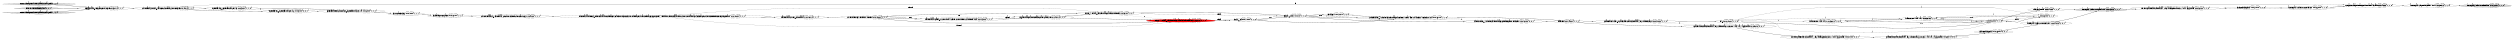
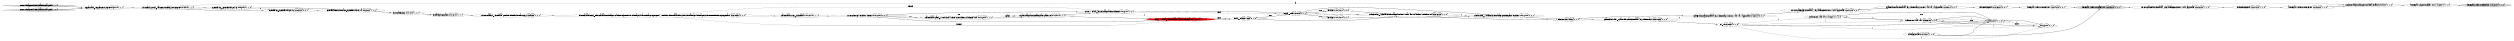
node "testOverwritesToDeletedColumns['0', '0', '1']": removed
edge "i < 10@@@22@@@['1', '1', '0']" -> "builder.applyUnsafe()@@@24@@@['1', '1', '0']": reversed
node "rebuild.get()@@@17@@@['0', '0', '1']": added
